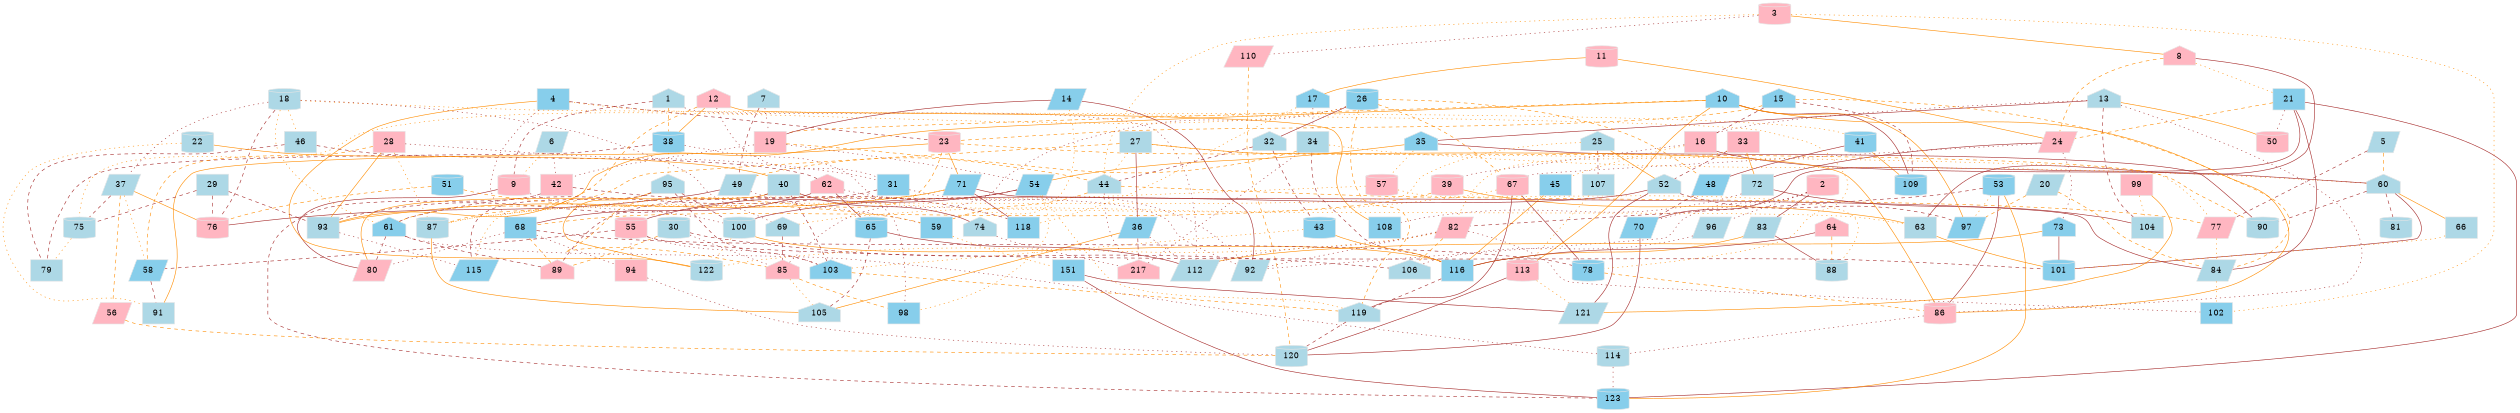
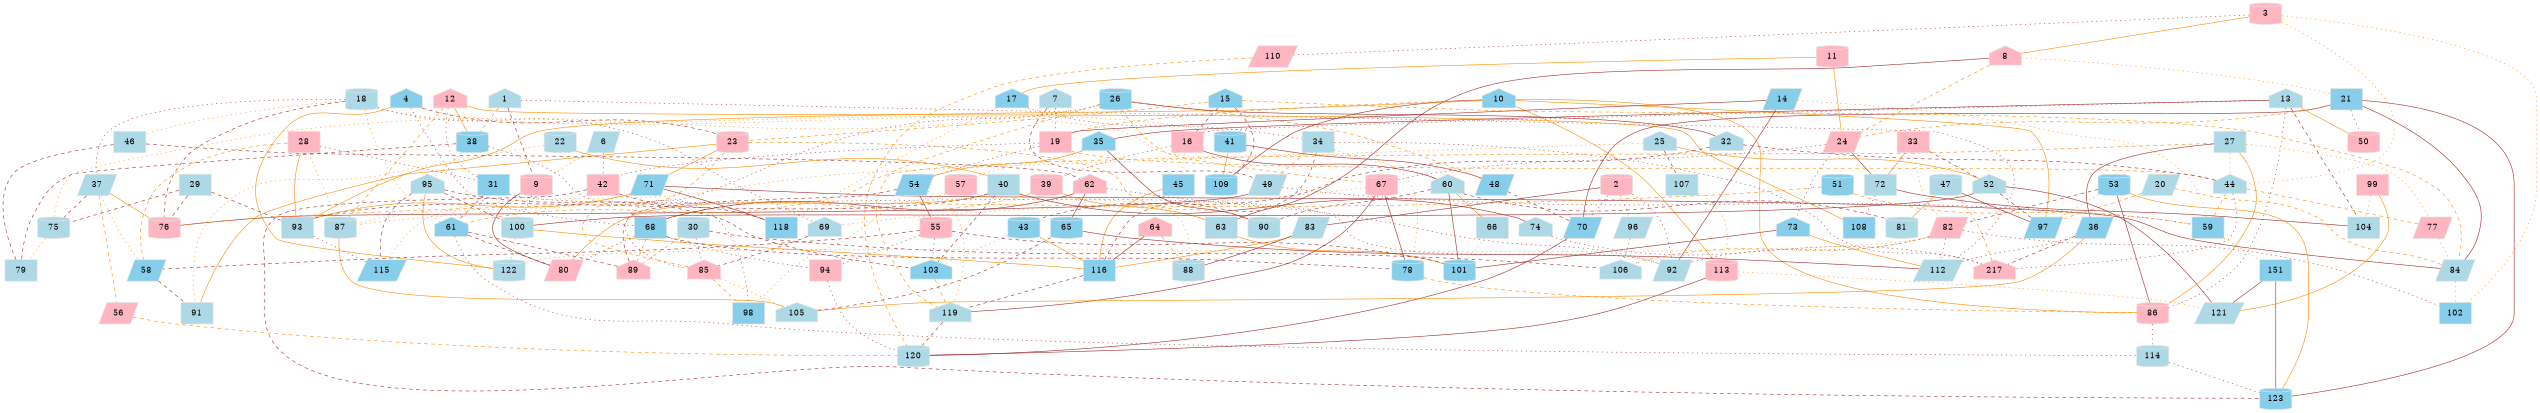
node "4": shape box -> house
node "5": removed
node "47": added
